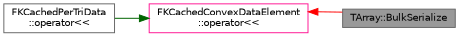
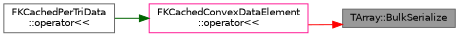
edge "TArray::BulkSerialize" -> "FKCachedConvexDataElement ::operator<<": reversed
